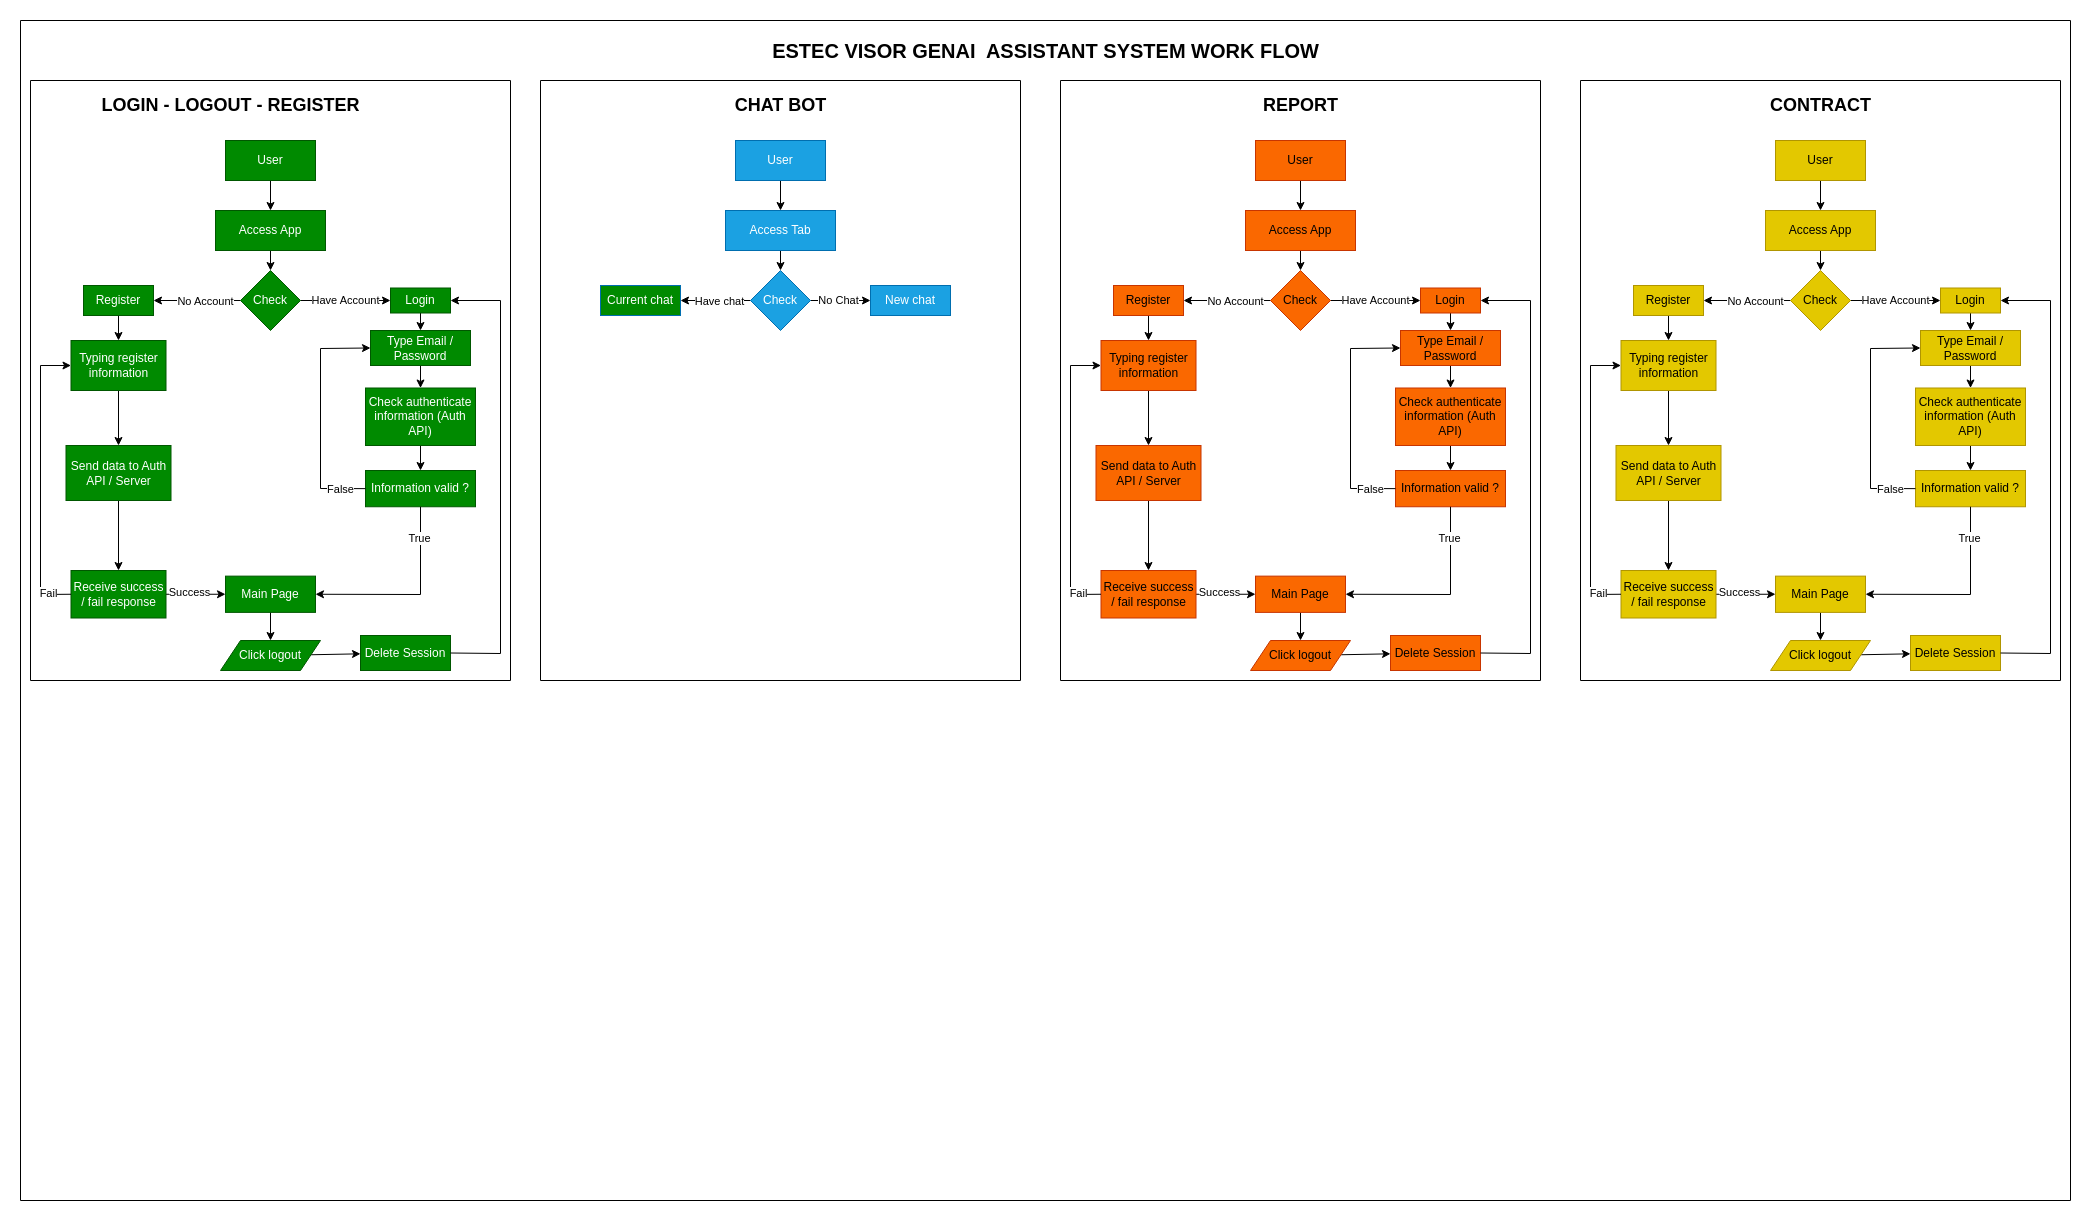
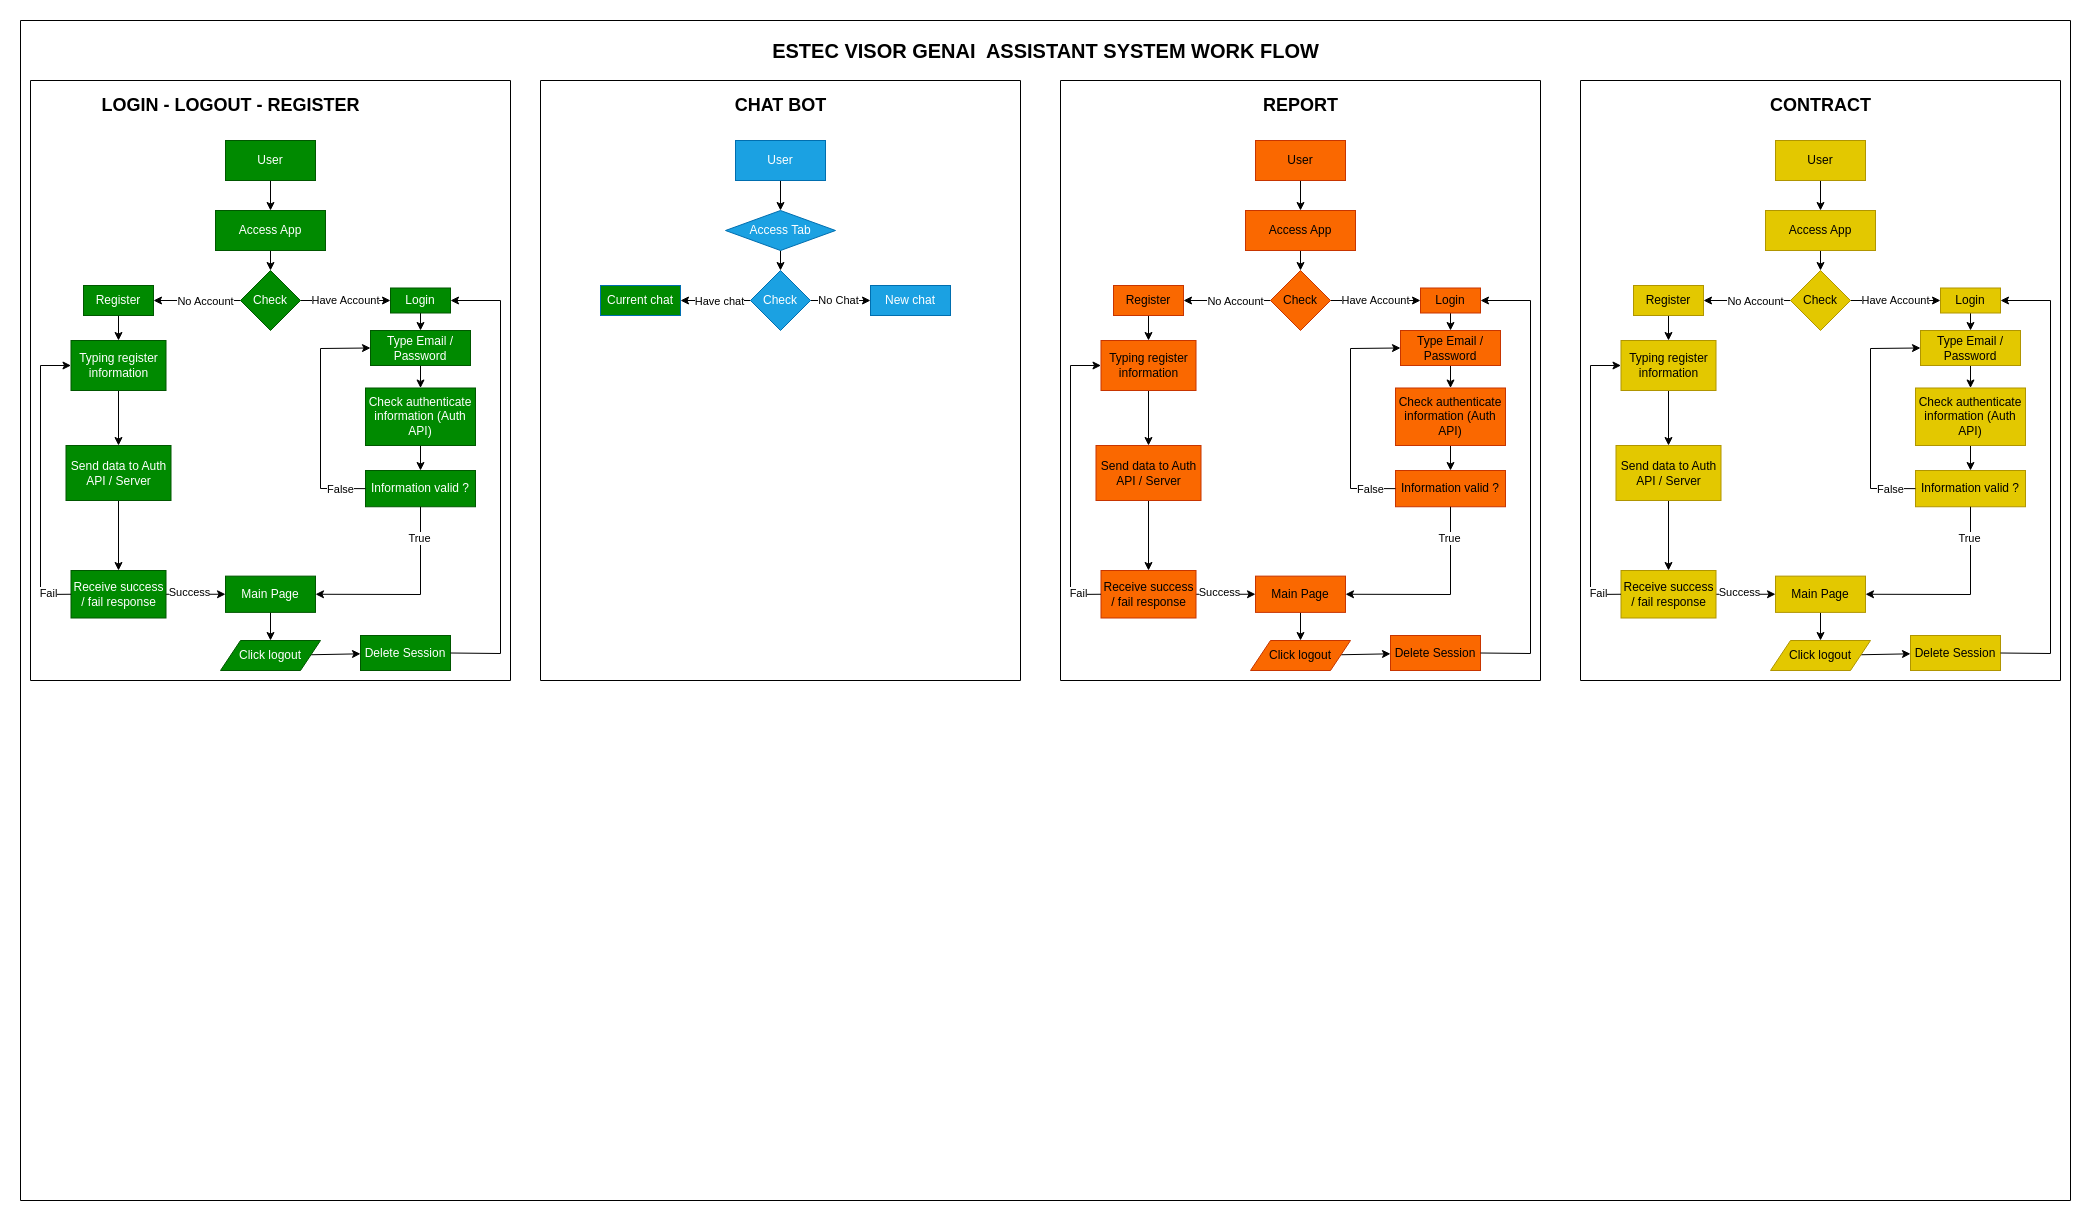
node "Access Tab": shape rectangle -> diamond
